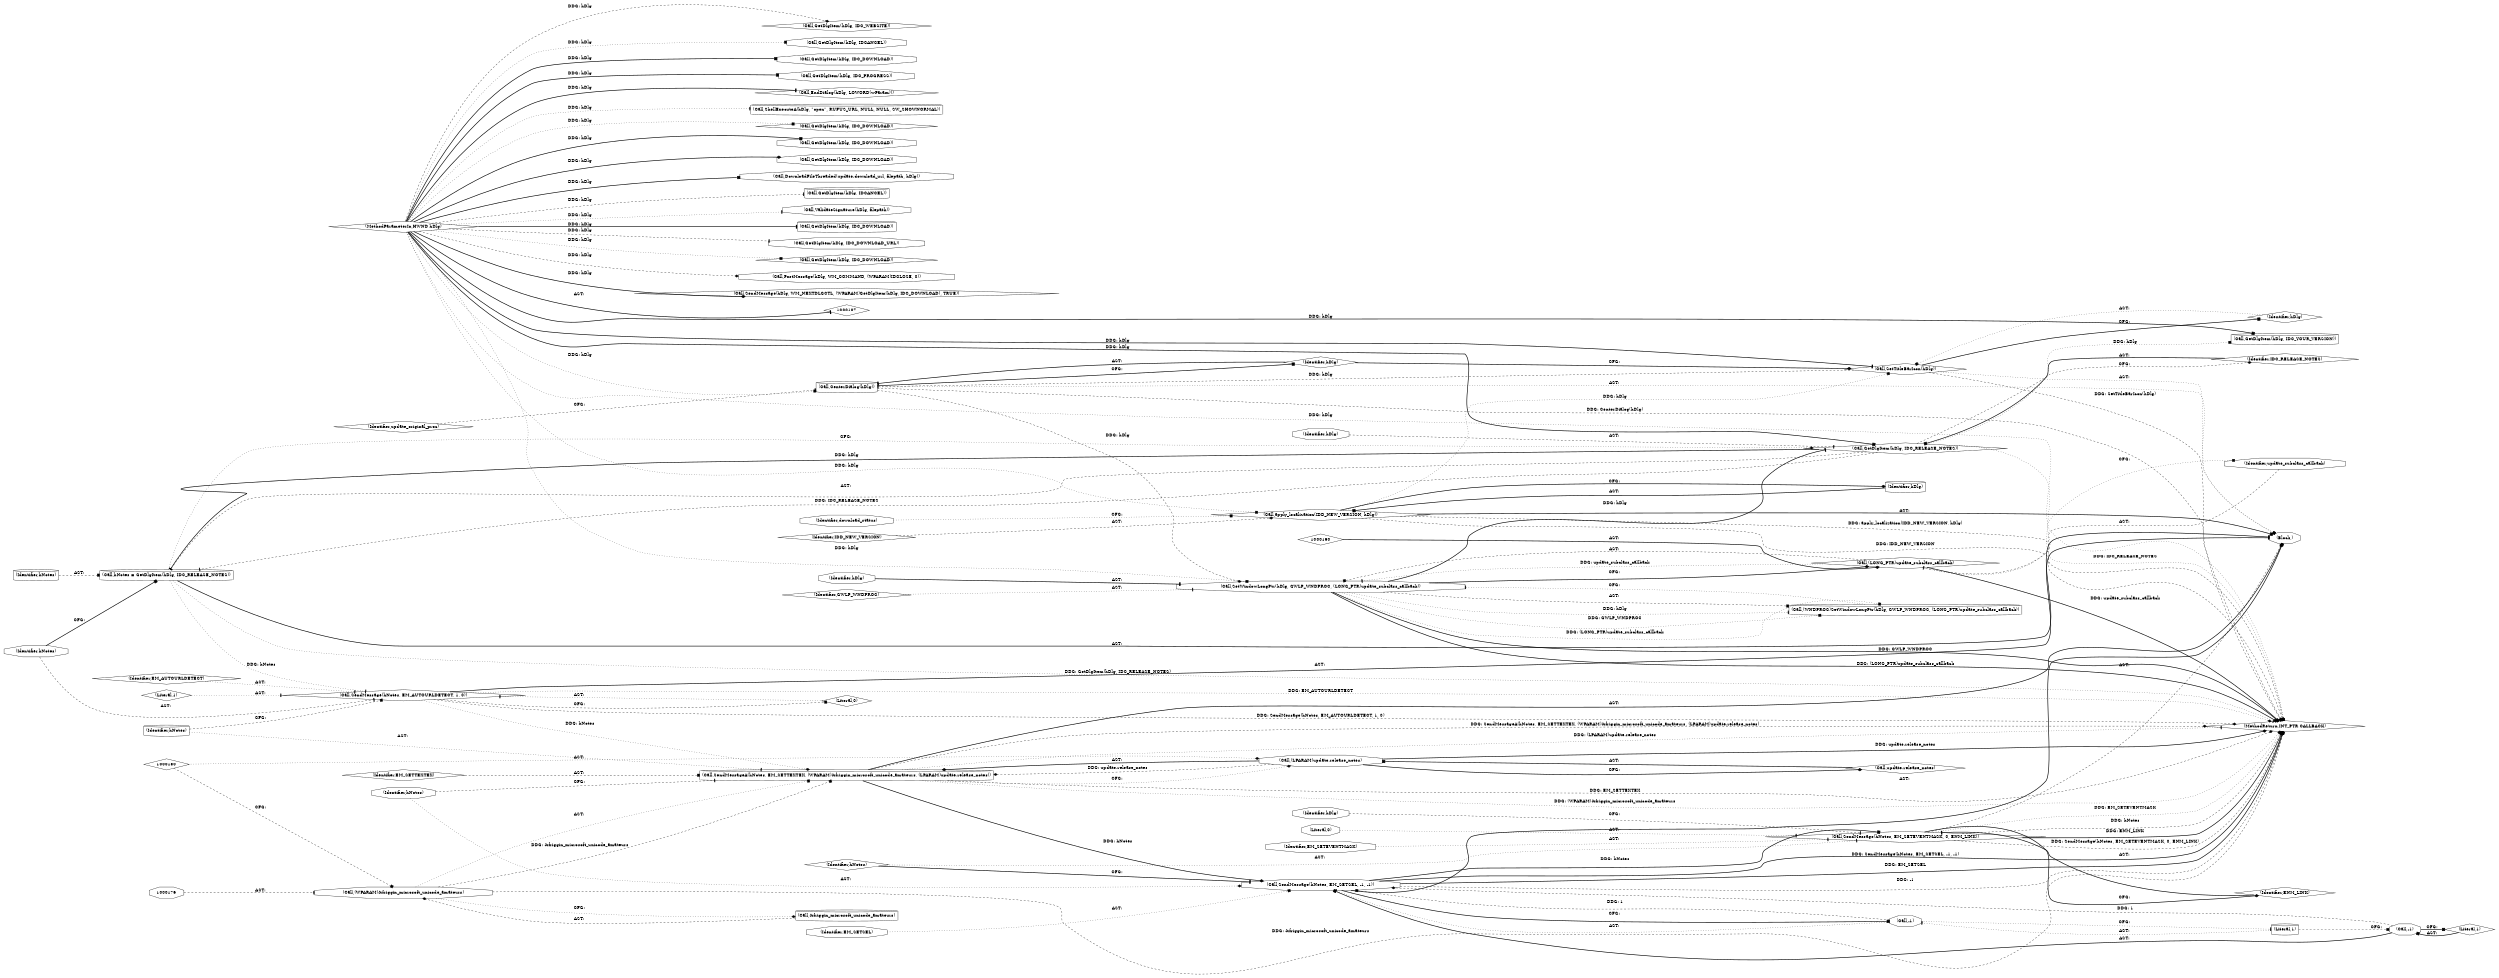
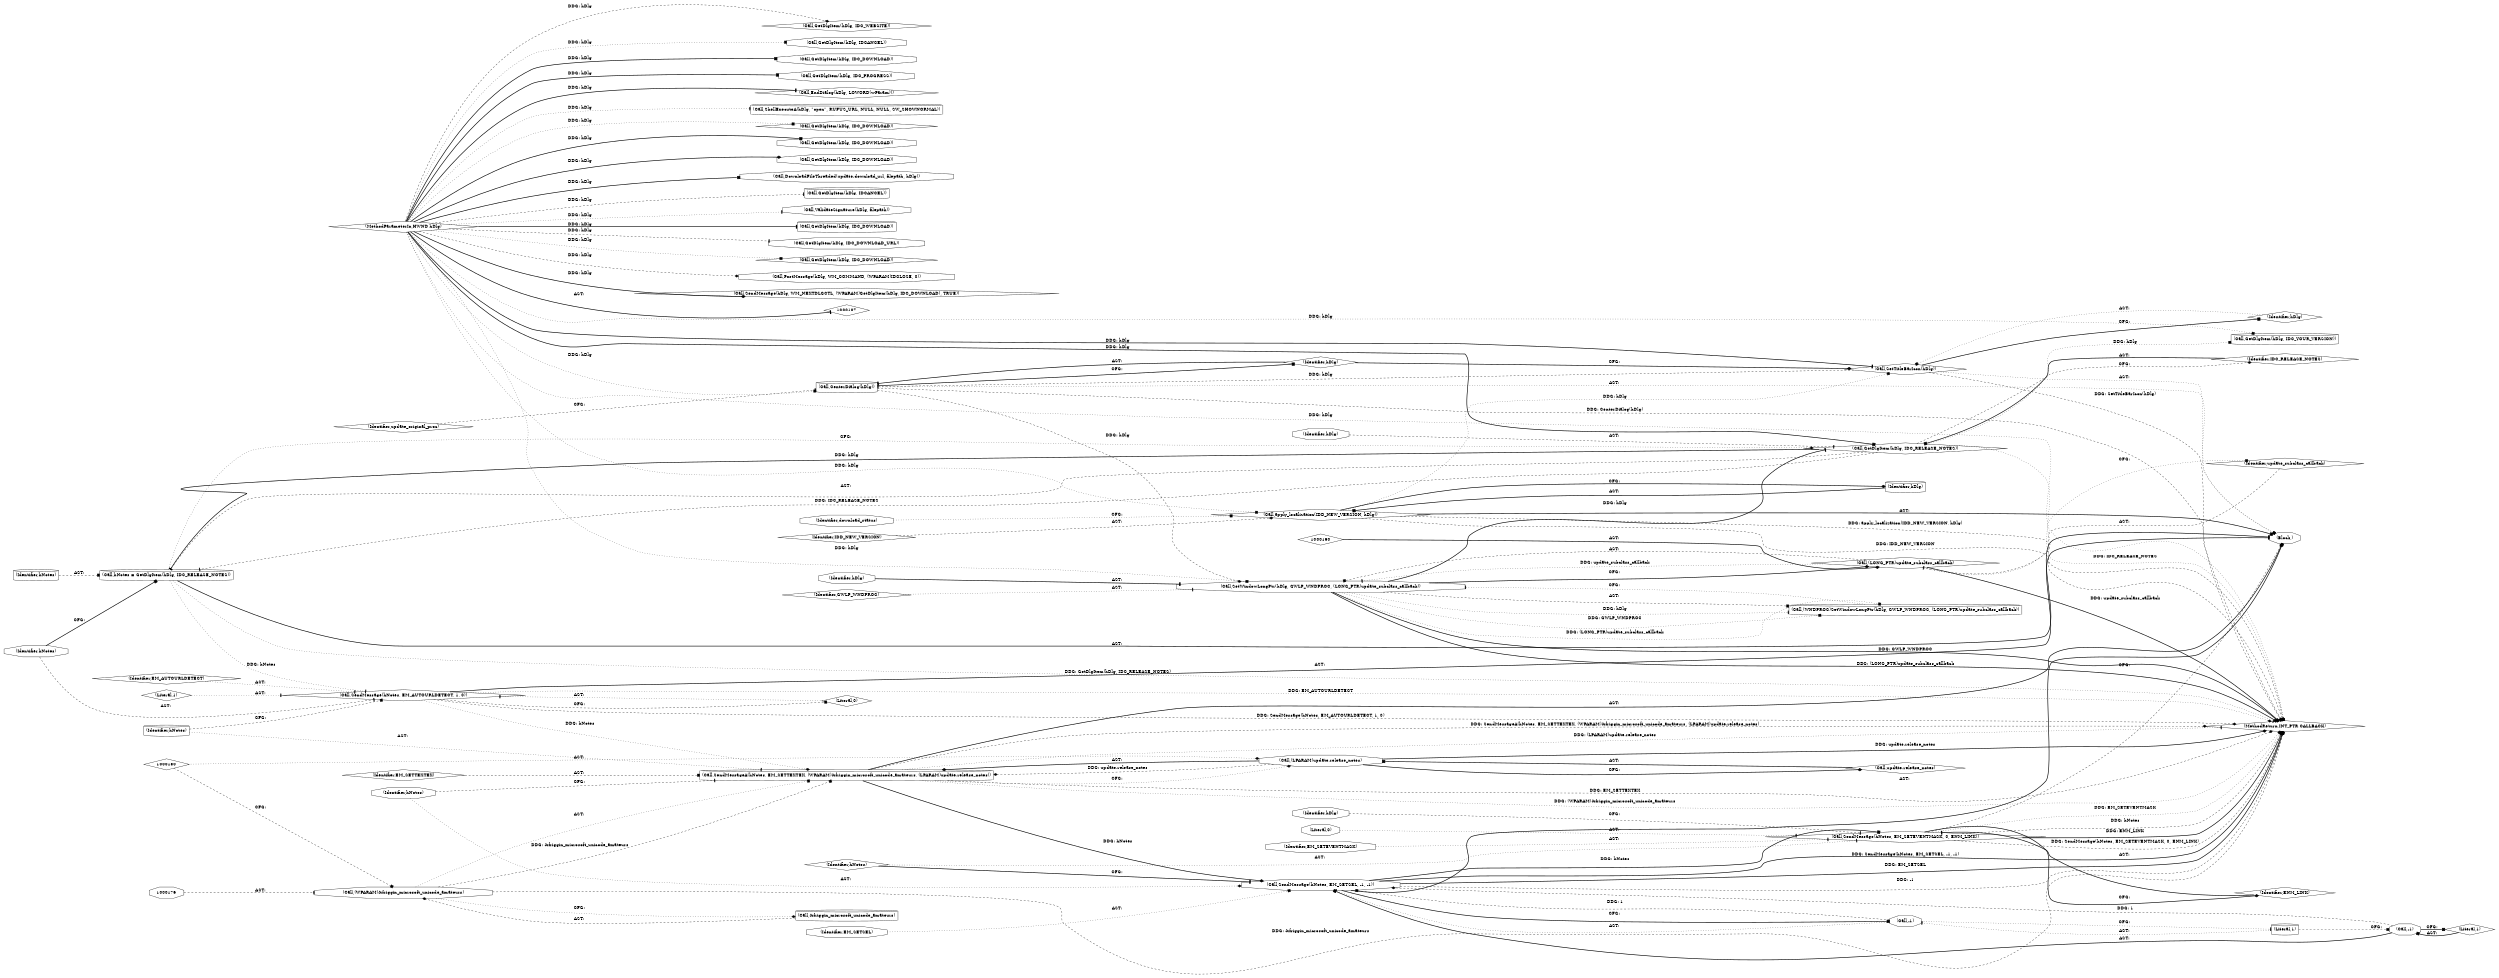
edge "(MethodParameterIn,HWND hDlg)" -> "(Call,GetDlgItem(hDlg, IDC_YOUR_VERSION))": style bold -> dotted
node "(Identifier,update_subclass_callback)": shape octagon -> diamond
edge "(Call,SendMessage(hNotes, EM_SETEVENTMASK, 0, ENM_LINK))" -> "(Block,)": label "AST: " -> "CFG: "
